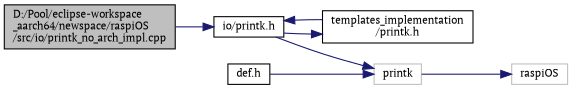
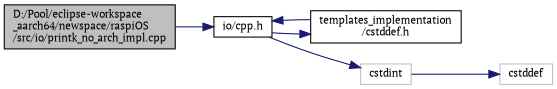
node "io/printk.h": label "io/printk.h" -> "io/cpp.h"
node "templates_implementation /printk.h": label "templates_implementation /printk.h" -> "templates_implementation /cstddef.h"
node "def.h": removed
node "printk": label "printk" -> "cstdint"
node "raspiOS": label "raspiOS" -> "cstddef"
